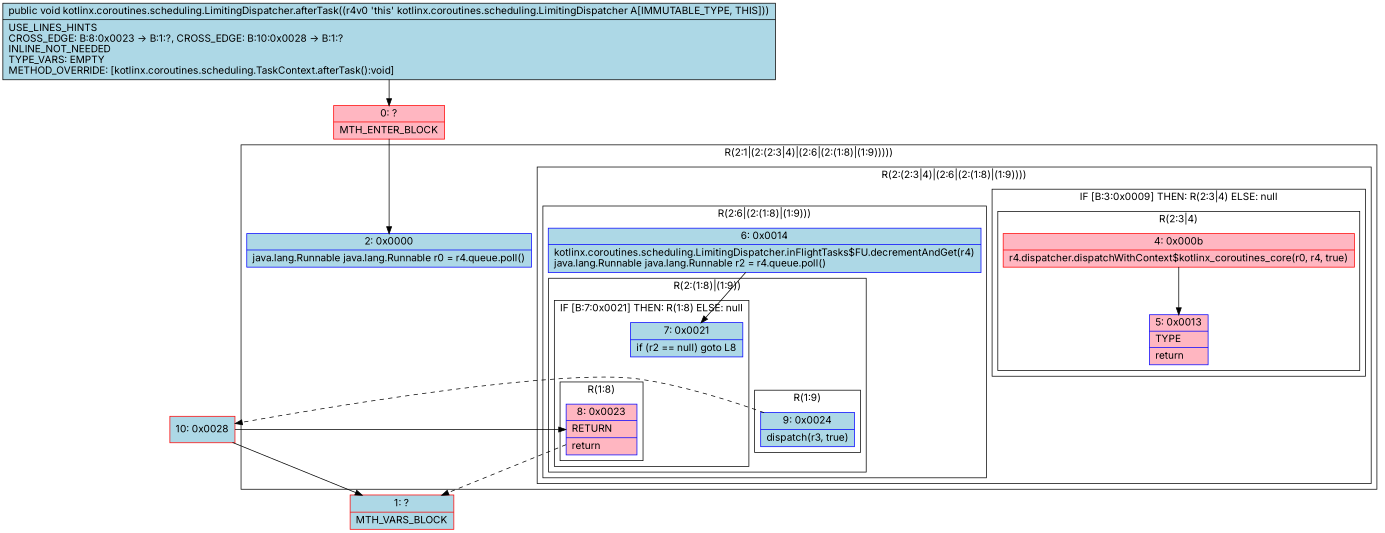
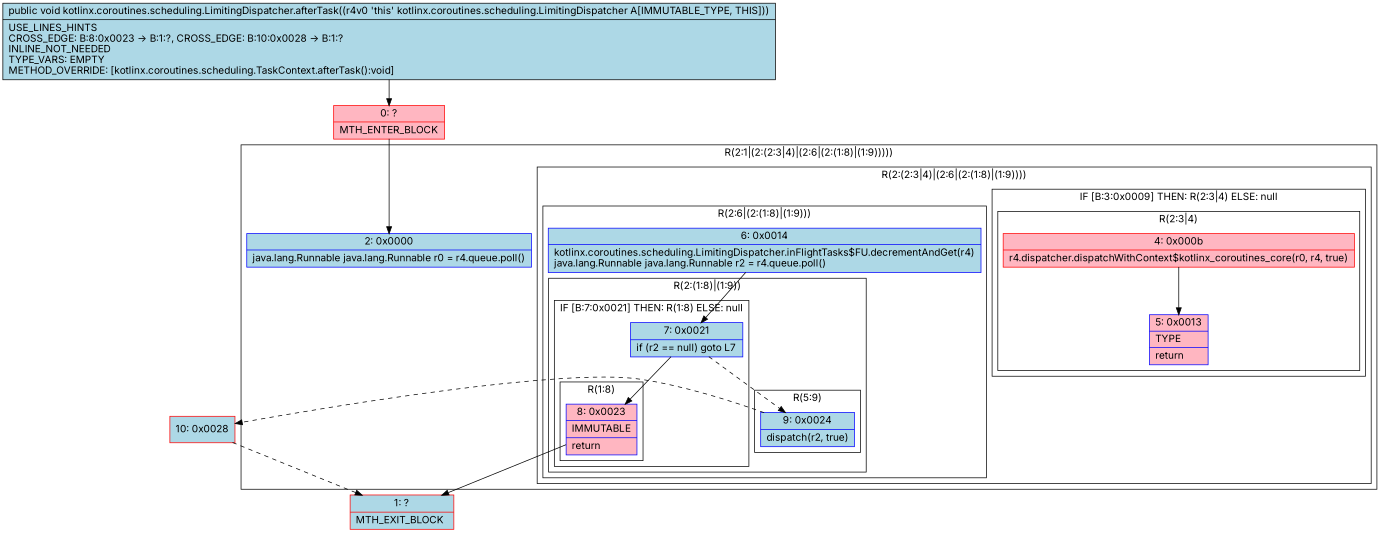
node "7: 0x0021": text "if (r2 == null) goto L8" -> "if (r2 == null) goto L7"
edge "7: 0x0021" -> "9: 0x0024": added
cluster "R(1:9)": label "R(1:9)" -> "R(5:9)"
node "8: 0x0023": text "RETURN" -> "IMMUTABLE"
edge "10: 0x0028" -> "8: 0x0023": now "7: 0x0021" -> "8: 0x0023"
node "9: 0x0024": text "dispatch(r3, true)" -> "dispatch(r2, true)"
edge "10: 0x0028" -> "1: ?": style solid -> dashed
edge "8: 0x0023" -> "1: ?": style dashed -> solid
node "1: ?": text "MTH_VARS_BLOCK" -> "MTH_EXIT_BLOCK"
